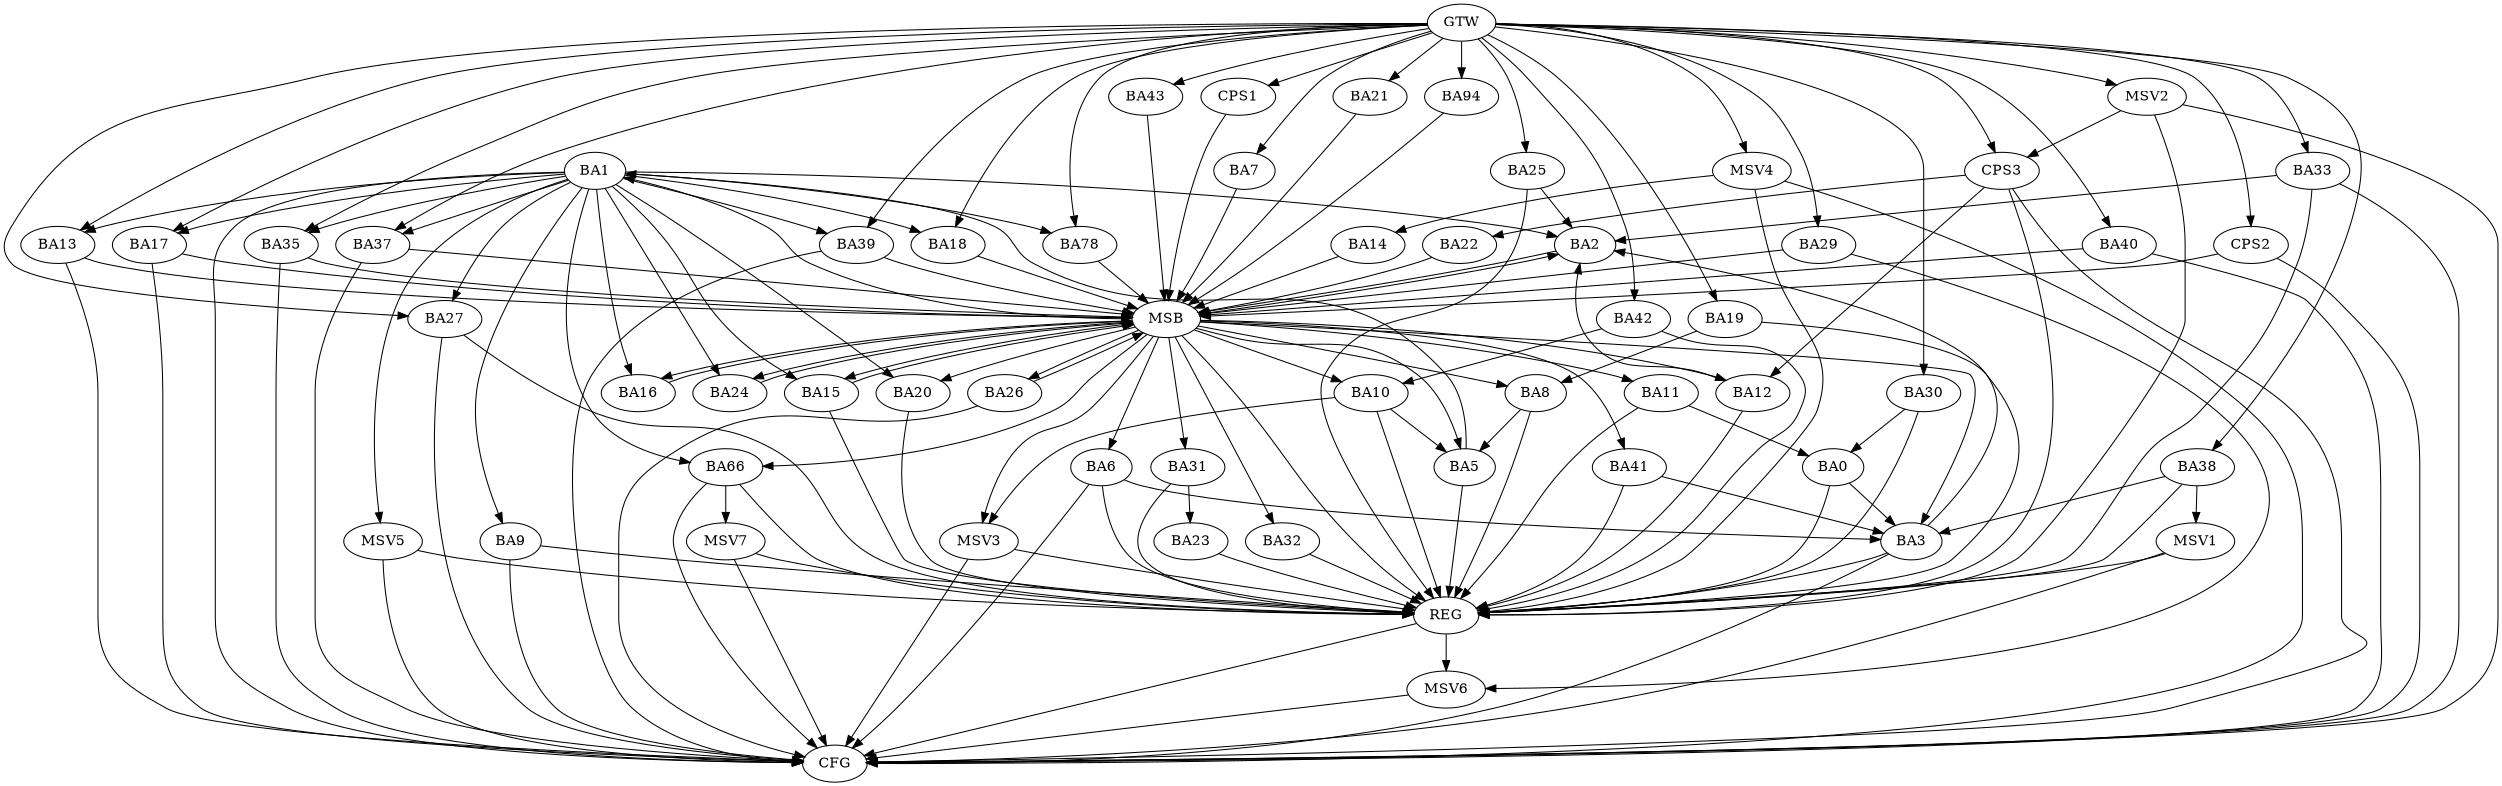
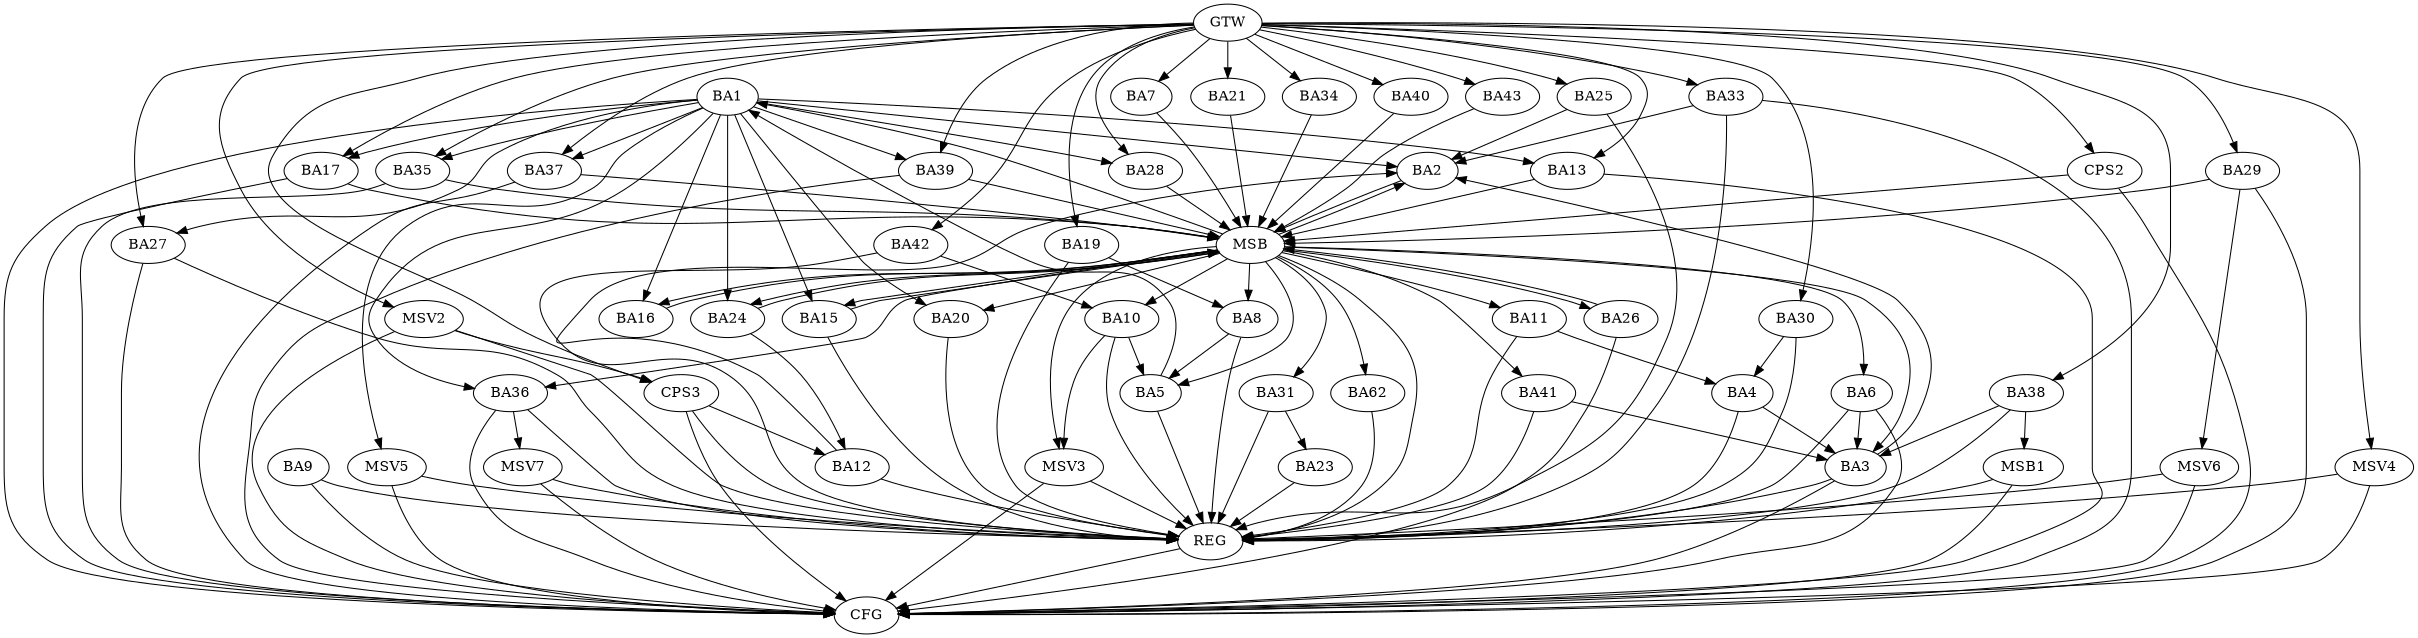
node "CPS1": removed
node "BA94": label "BA94" -> "BA34"
node "BA18": removed
node "BA78": label "BA78" -> "BA28"
node "BA14": removed
node "BA22": removed
edge "BA1" -> "BA9": removed
edge "MSB" -> "BA12": now "BA24" -> "BA12"
node "BA66": label "BA66" -> "BA36"
node "BA0": label "BA0" -> "BA4"
node "BA32": label "BA32" -> "BA62"
node "MSV1": label "MSV1" -> "MSB1"
edge "REG" -> "MSV6": reversed
edge "BA40" -> "CFG": now "BA29" -> "CFG"
